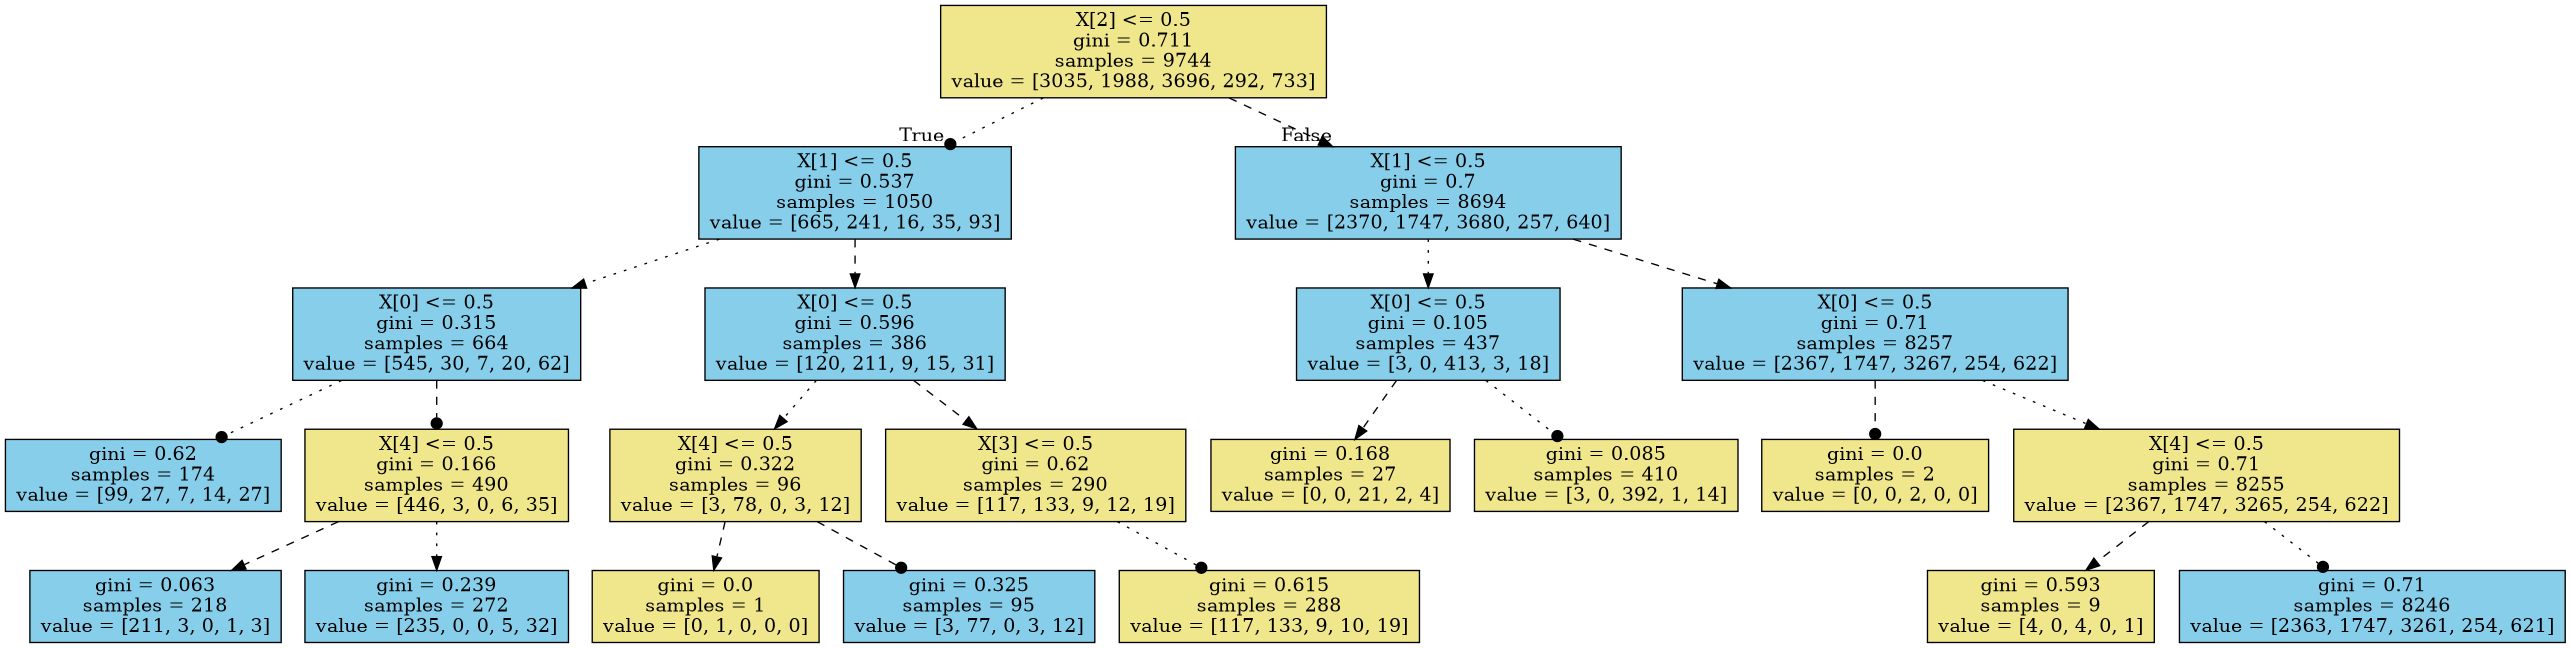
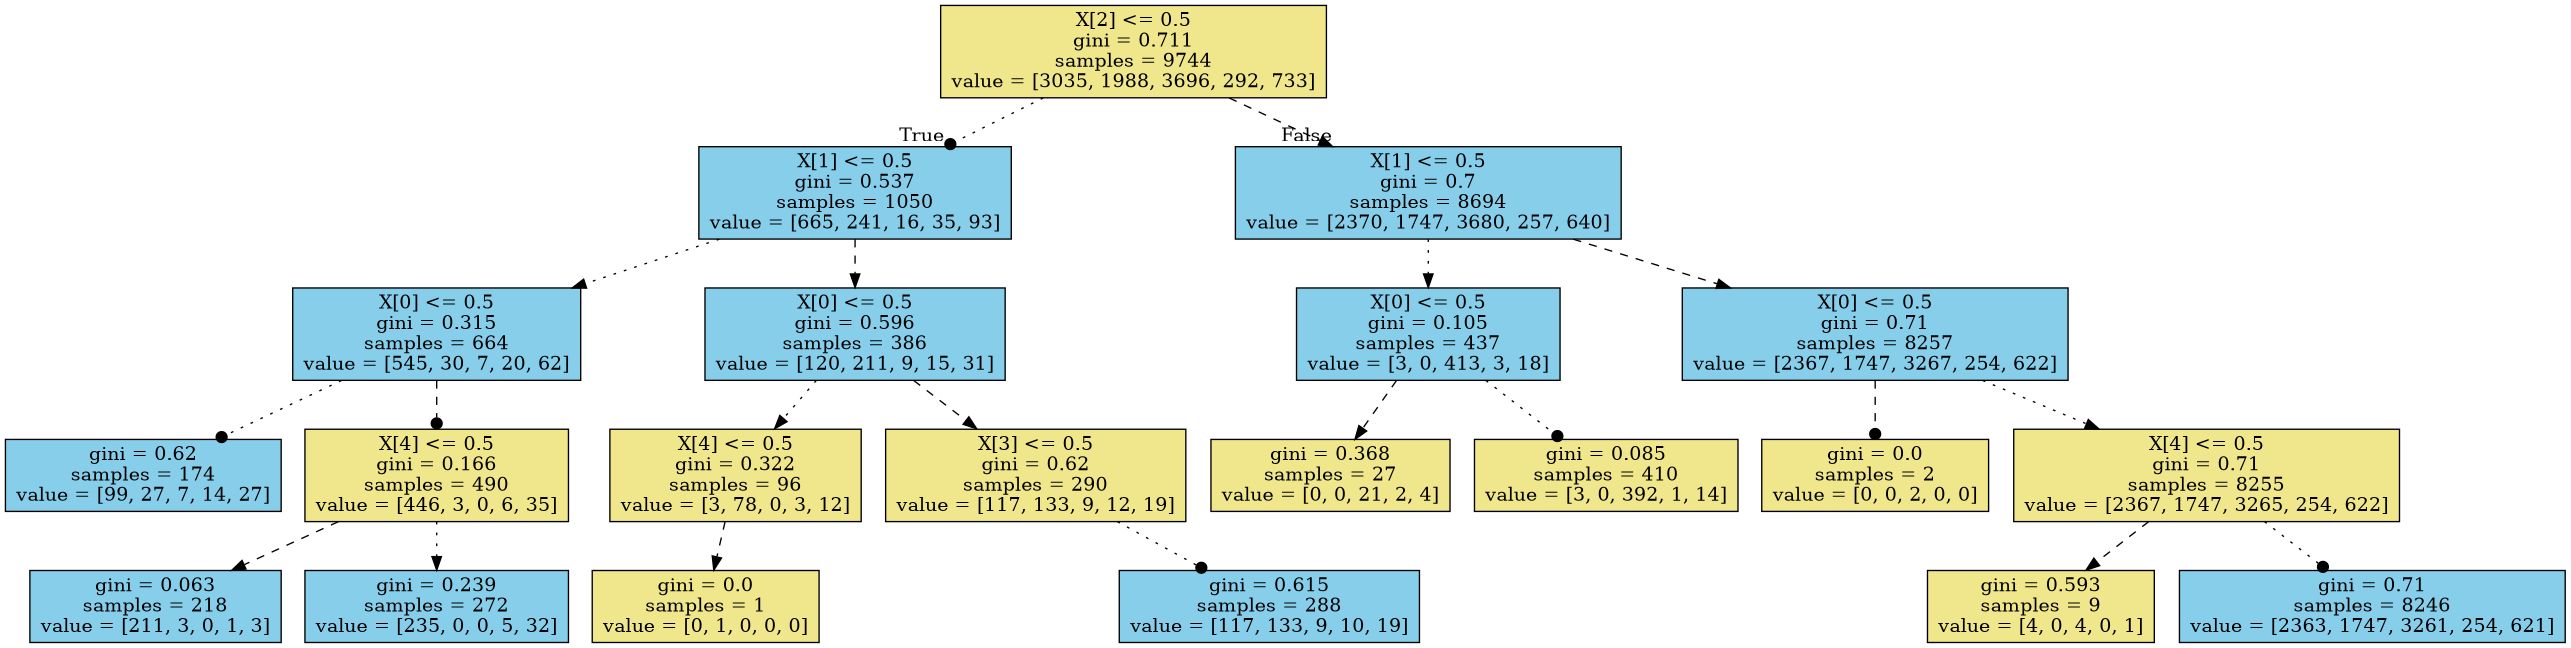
node "gini = 0.168 samples = 27 value = [0, 0, 21, 2, 4]": label "gini = 0.168 samples = 27 value = [0, 0, 21, 2, 4]" -> "gini = 0.368 samples = 27 value = [0, 0, 21, 2, 4]"
node "gini = 0.325 samples = 95 value = [3, 77, 0, 3, 12]": removed
node "gini = 0.615 samples = 288 value = [117, 133, 9, 10, 19]": fillcolor khaki -> skyblue
